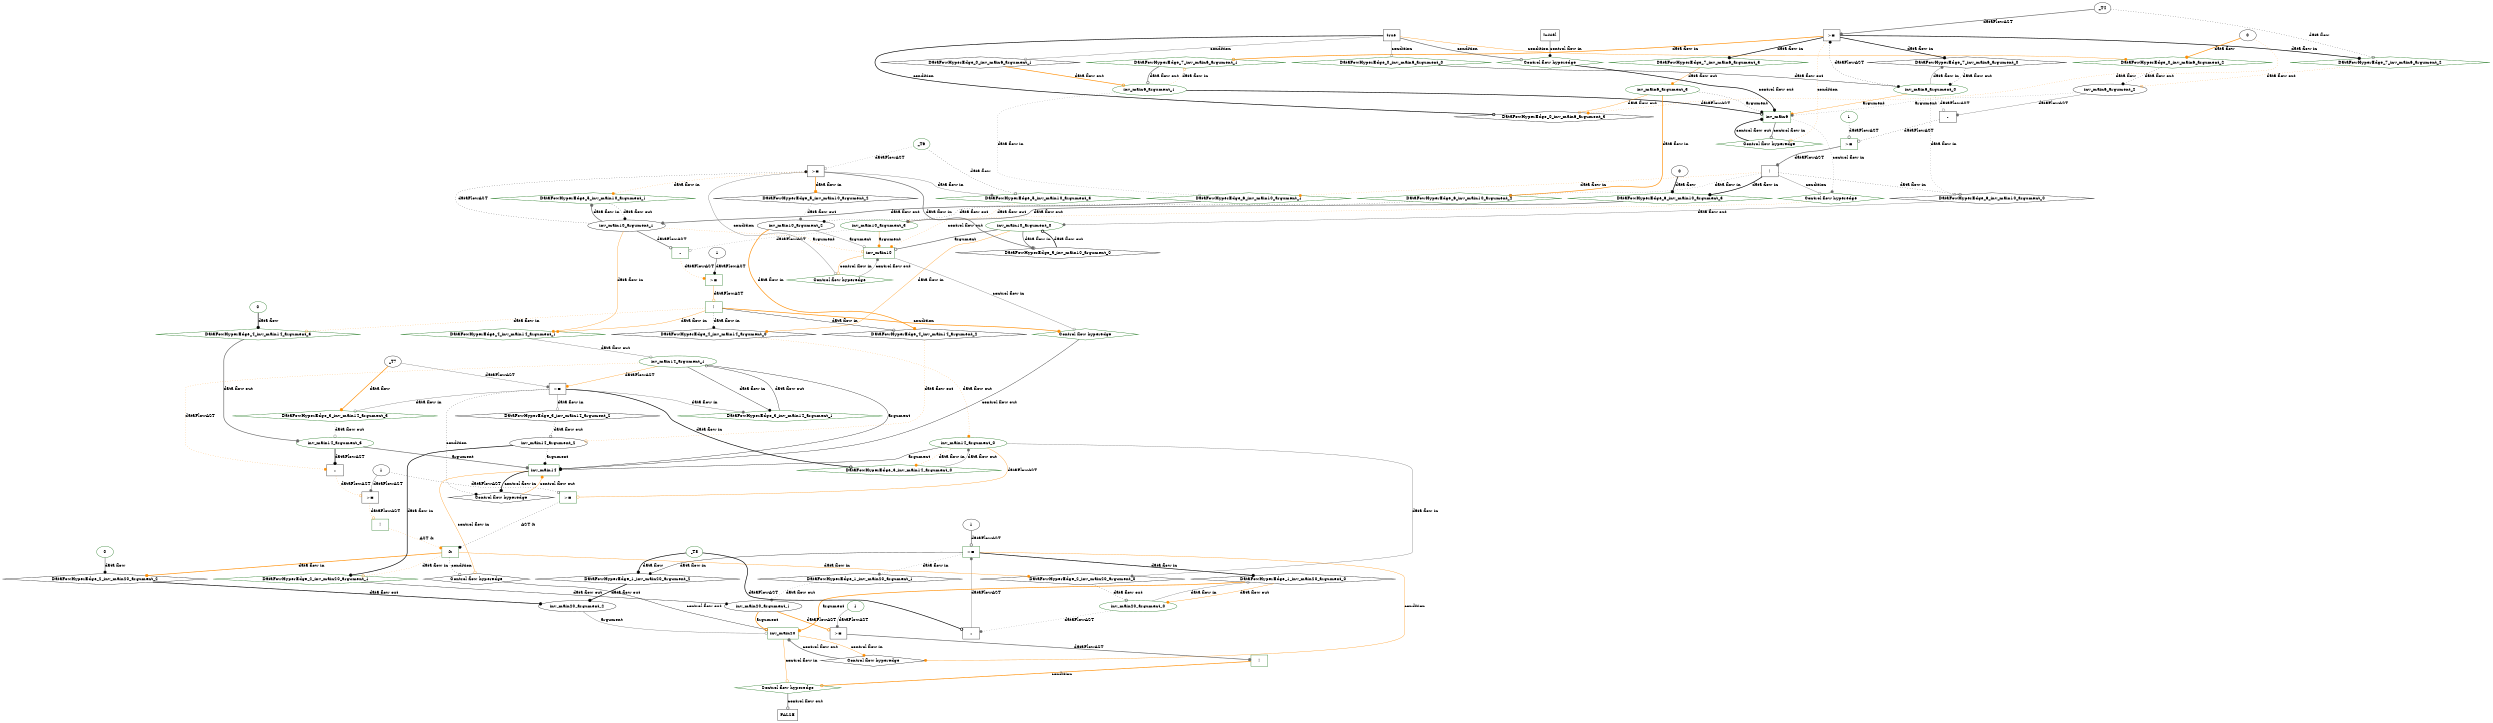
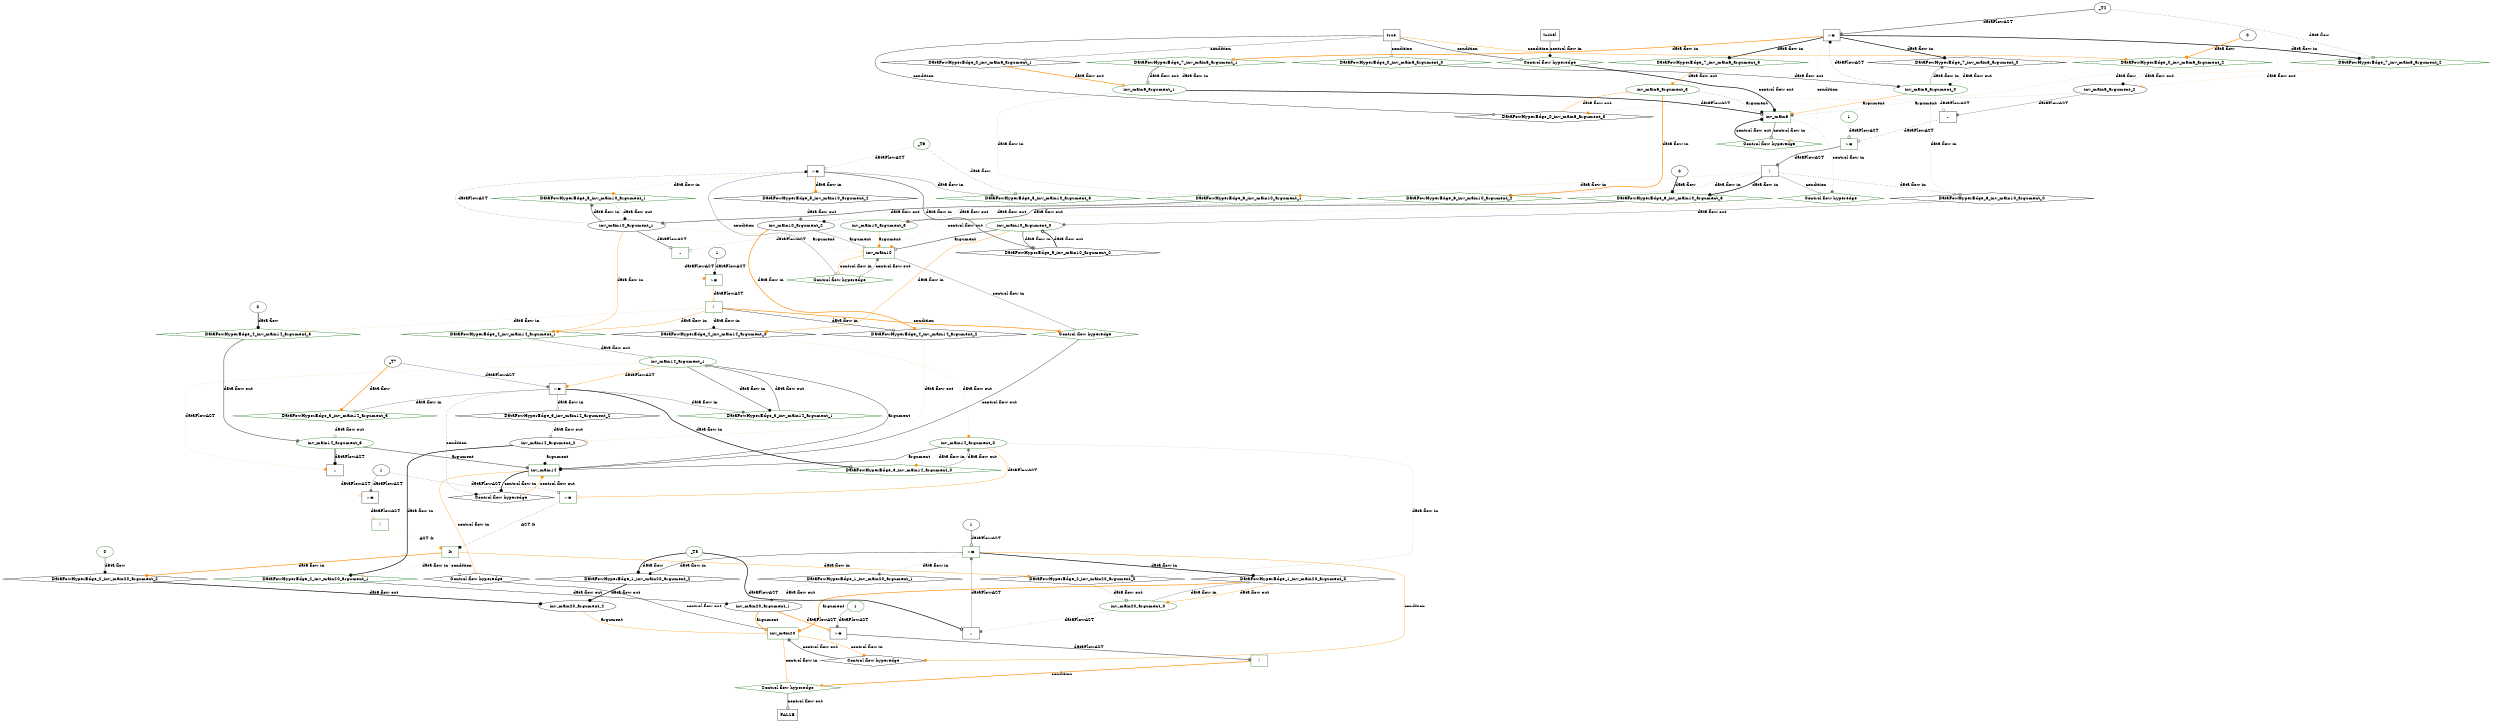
edge "true" -> "DataFowHyperEdge_0_inv_main6_argument_3": style bold -> solid
edge "inv_main6_argument_3" -> "DataFowHyperEdge_0_inv_main6_argument_3": reversed
edge "inv_main14_argument_0" -> "DataFowHyperEdge_2_inv_main20_argument_0": style solid -> dotted
edge "inv_main20_argument_2" -> "inv_main20": color gray40 -> darkorange
